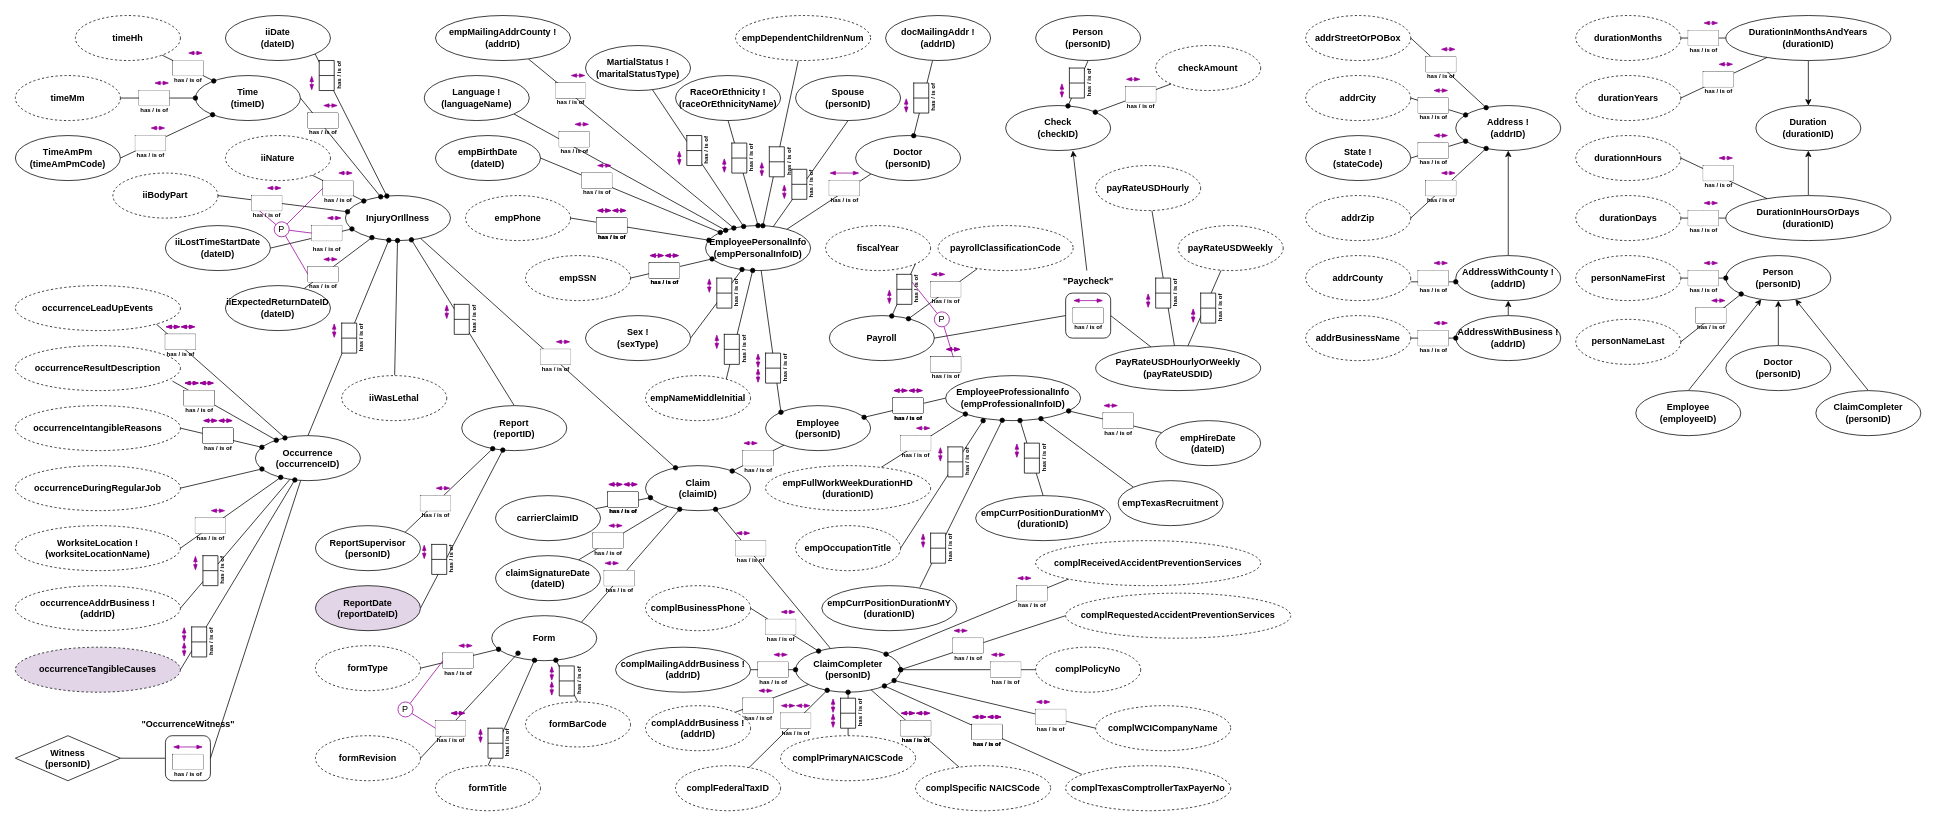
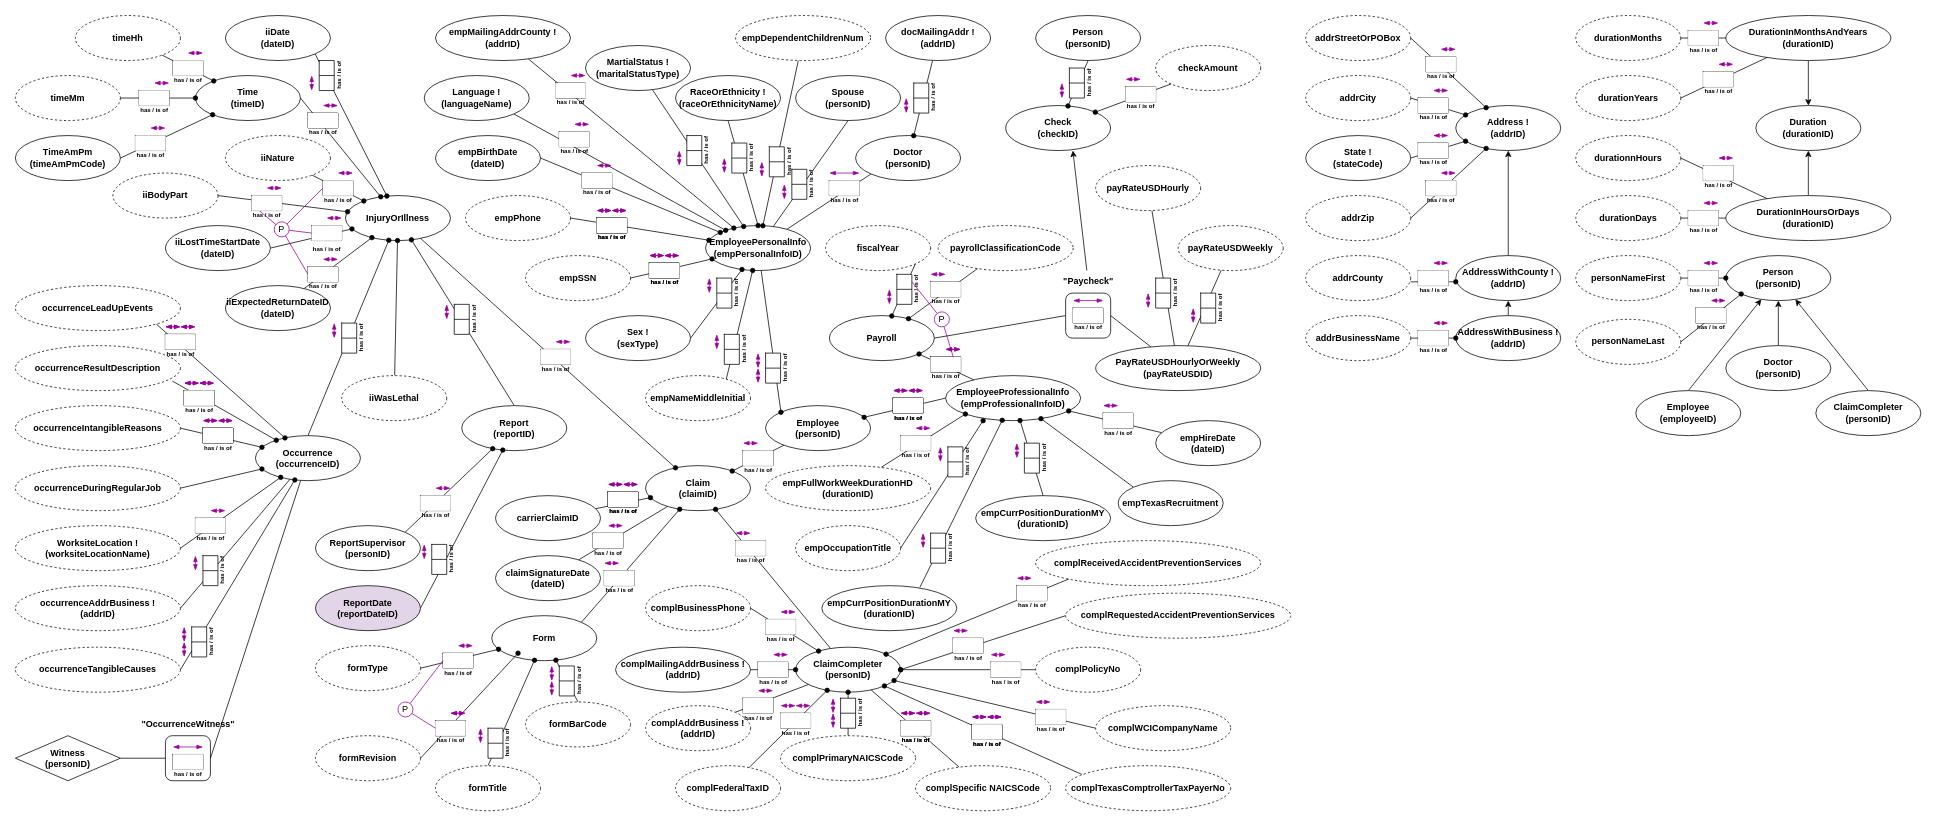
edge "EmployeeProfessionalInfo (empProfessionalInfoID)" -> "Payroll": added
node "occurrenceTangibleCauses": fillcolor #e1d5e7 -> #ffffff
